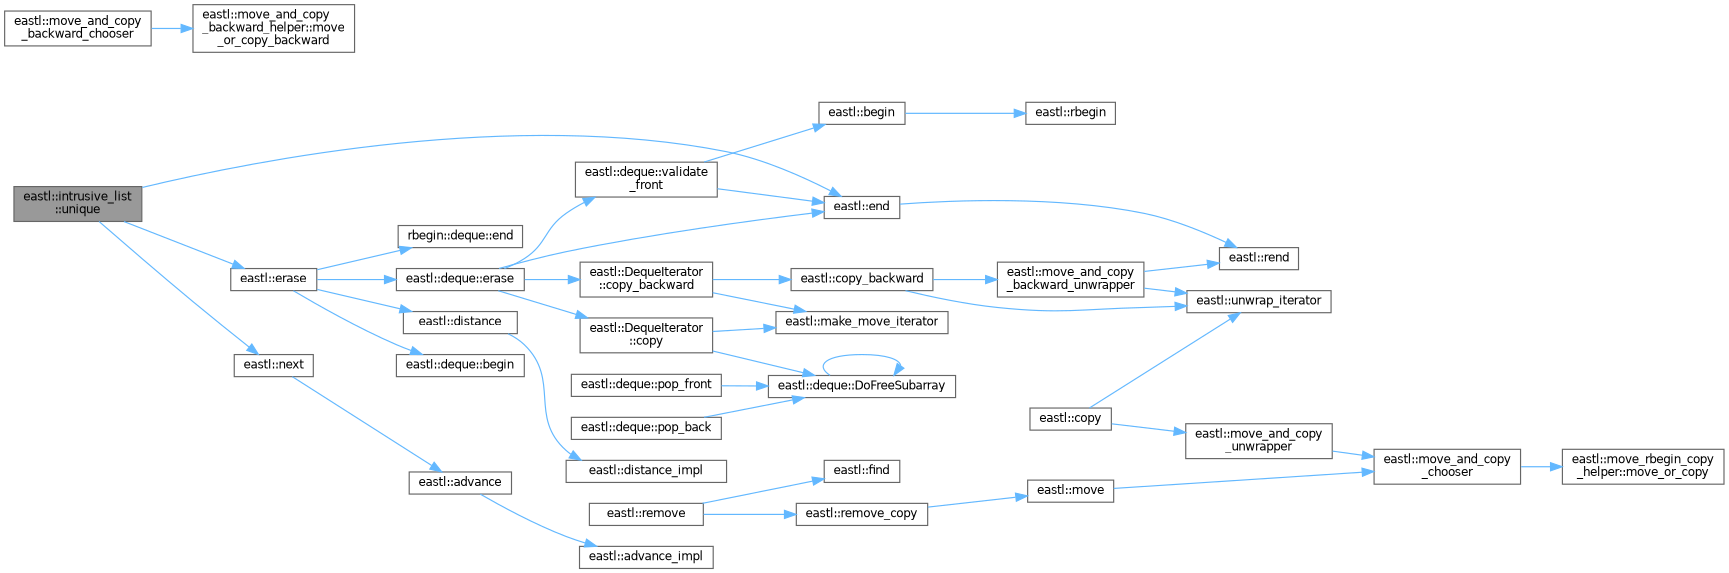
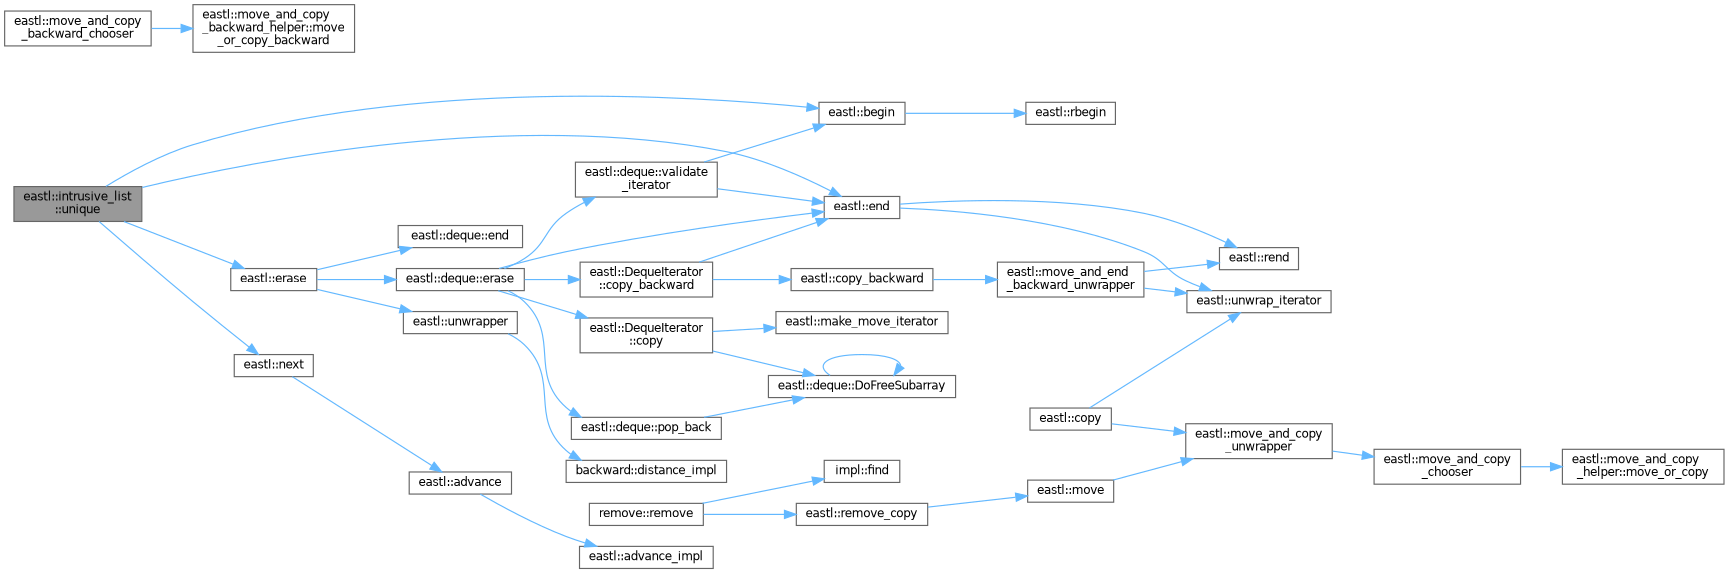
edge "eastl::intrusive_list ::unique" -> "eastl::begin": added
node "eastl::deque::validate _front": label "eastl::deque::validate _front" -> "eastl::deque::validate _iterator"
node "rbegin::deque::end": label "rbegin::deque::end" -> "eastl::deque::end"
node "eastl::move_and_copy _backward_unwrapper": label "eastl::move_and_copy _backward_unwrapper" -> "eastl::move_and_end _backward_unwrapper"
edge "eastl::DequeIterator ::copy_backward" -> "eastl::make_move_iterator": now "eastl::DequeIterator ::copy_backward" -> "eastl::end"
edge "eastl::copy_backward" -> "eastl::unwrap_iterator": now "eastl::end" -> "eastl::unwrap_iterator"
node "eastl::distance": label "eastl::distance" -> "eastl::unwrapper"
edge "eastl::deque::erase" -> "eastl::deque::pop_back": added
node "eastl::deque::begin": removed
node "eastl::deque::pop_front": removed
node "eastl::move_rbegin_copy _helper::move_or_copy": label "eastl::move_rbegin_copy _helper::move_or_copy" -> "eastl::move_and_copy _helper::move_or_copy"
node "eastl::distance_impl": label "eastl::distance_impl" -> "backward::distance_impl"
node "eastl::find": label "eastl::find" -> "impl::find"
edge "eastl::move" -> "eastl::move_and_copy _chooser": now "eastl::move" -> "eastl::move_and_copy _unwrapper"
node "eastl::remove": label "eastl::remove" -> "remove::remove"
